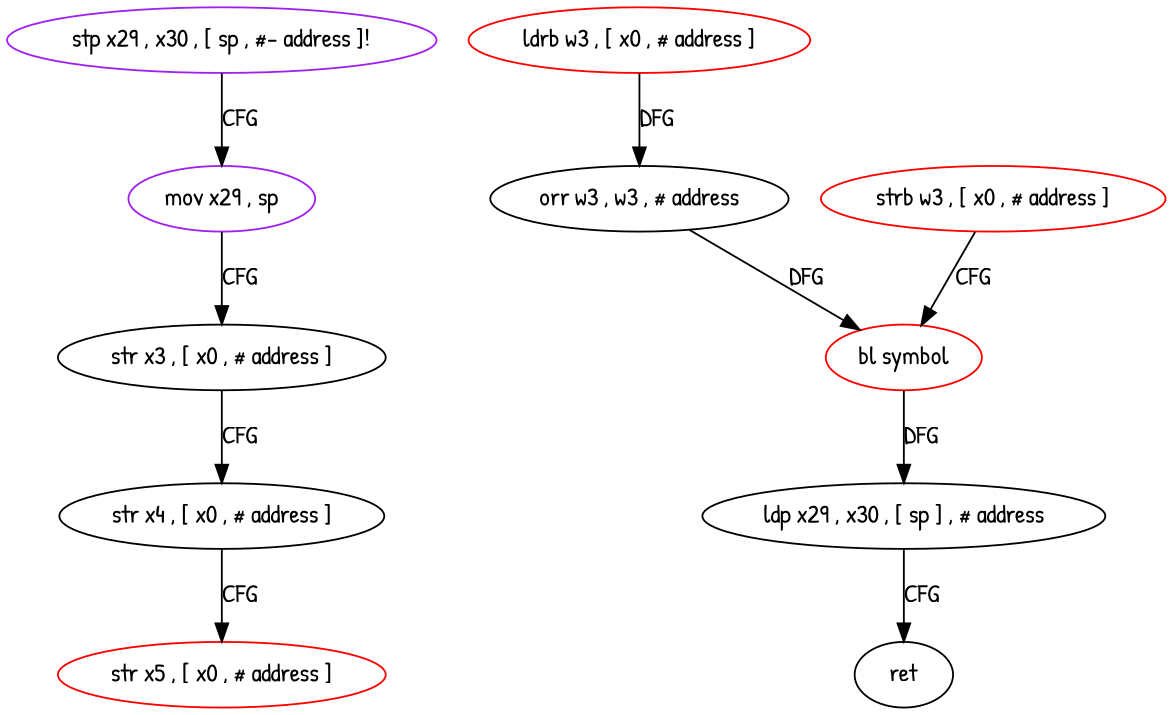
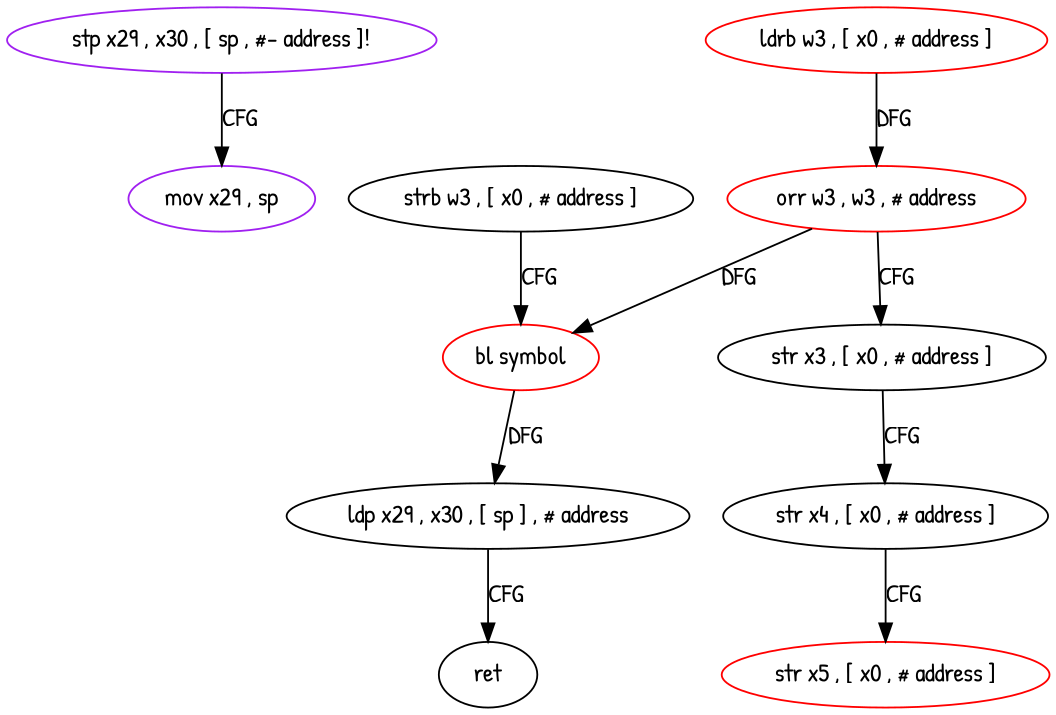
node "orr w3 , w3 , # address": color black -> red
node "strb w3 , [ x0 , # address ]": color red -> black
edge "mov x29 , sp" -> "str x3 , [ x0 , # address ]": now "orr w3 , w3 , # address" -> "str x3 , [ x0 , # address ]"
